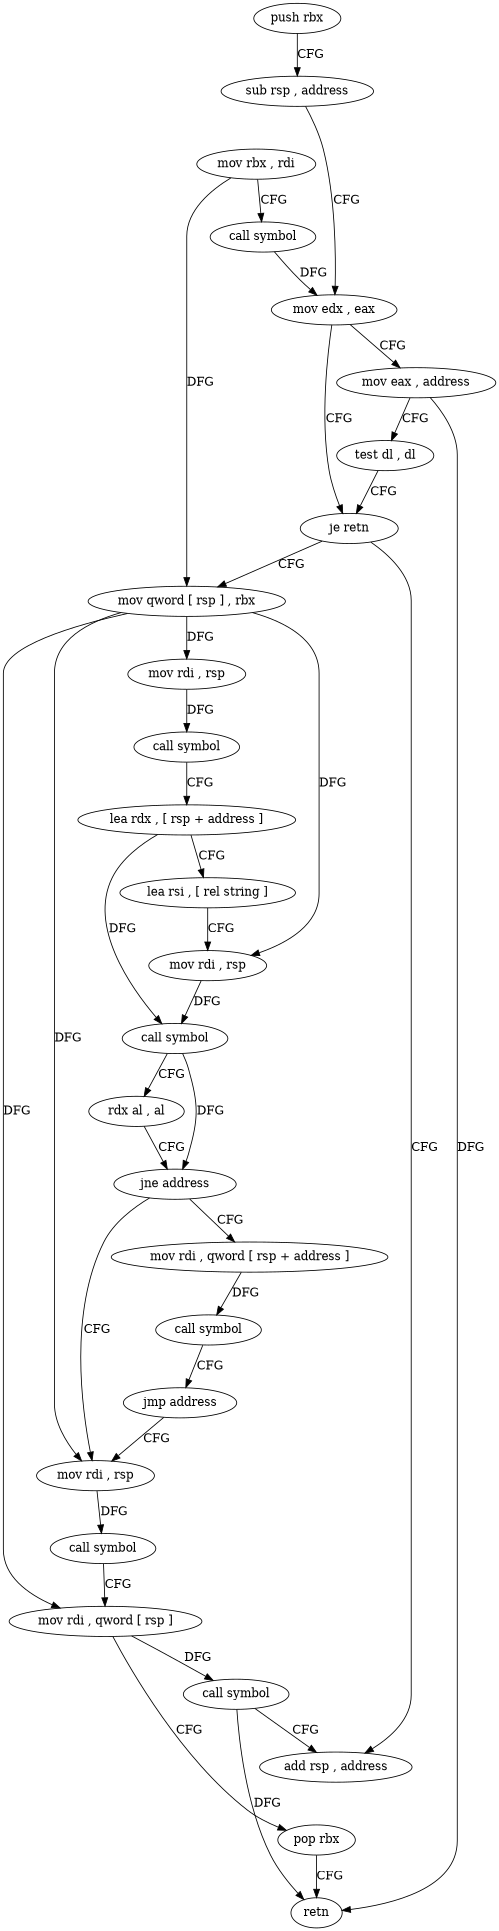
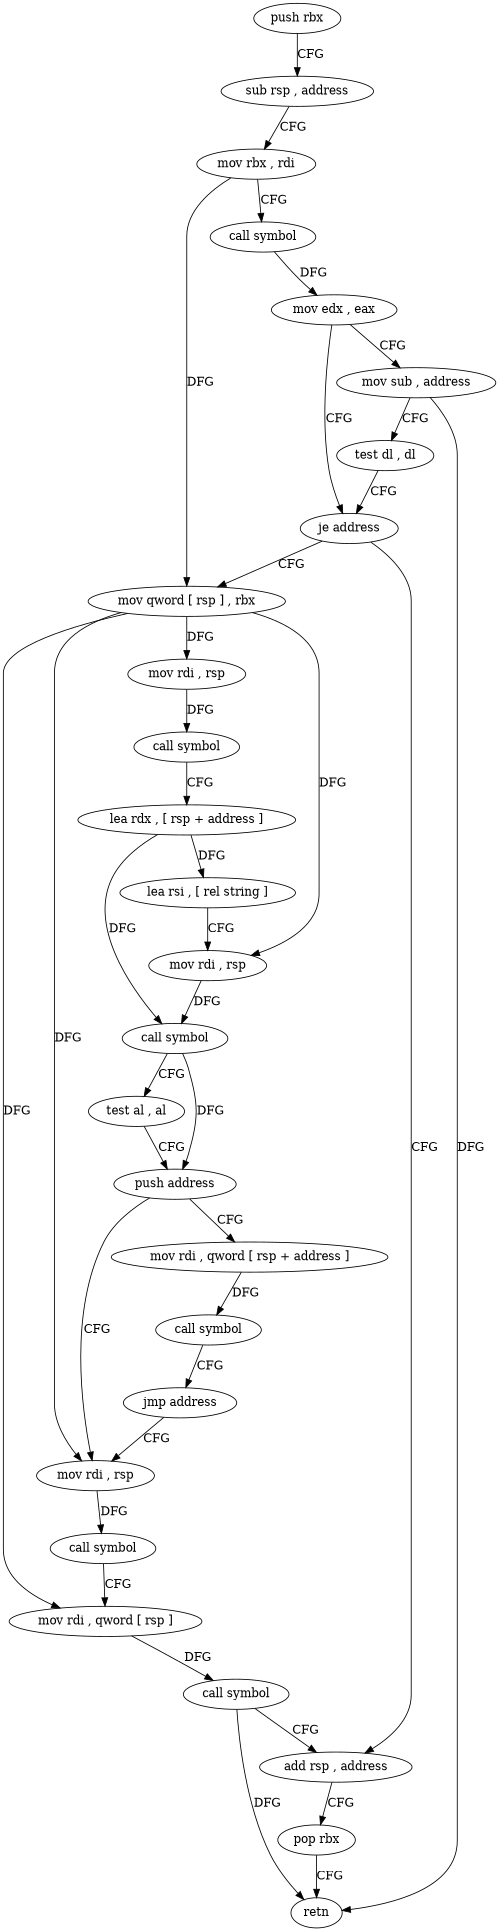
edge "sub rsp , address" -> "mov edx , eax": now "sub rsp , address" -> "mov rbx , rdi"
node "mov eax , address": label "mov eax , address" -> "mov sub , address"
node "je retn": label "je retn" -> "je address"
edge "lea rdx , [ rsp + address ]" -> "lea rsi , [ rel string ]": label "CFG" -> "DFG"
node "rdx al , al": label "rdx al , al" -> "test al , al"
node "jne address": label "jne address" -> "push address"
edge "mov rdi , qword [ rsp ]" -> "pop rbx": now "add rsp , address" -> "pop rbx"
